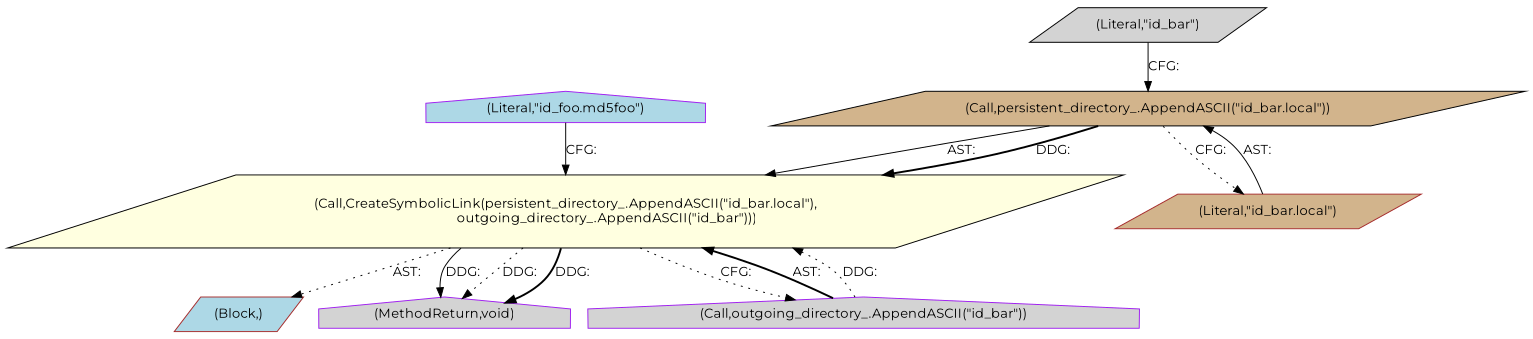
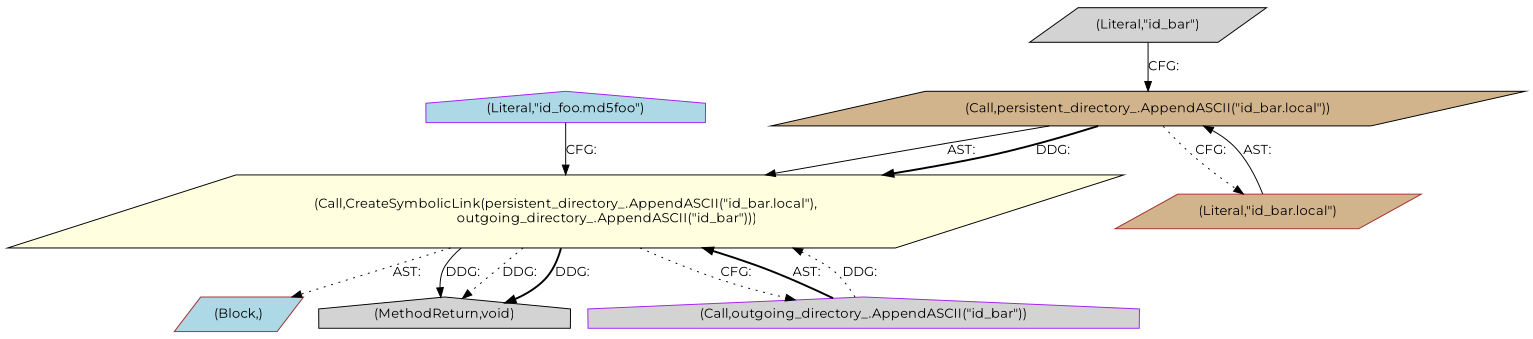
node "(MethodReturn,void)": color purple -> black
